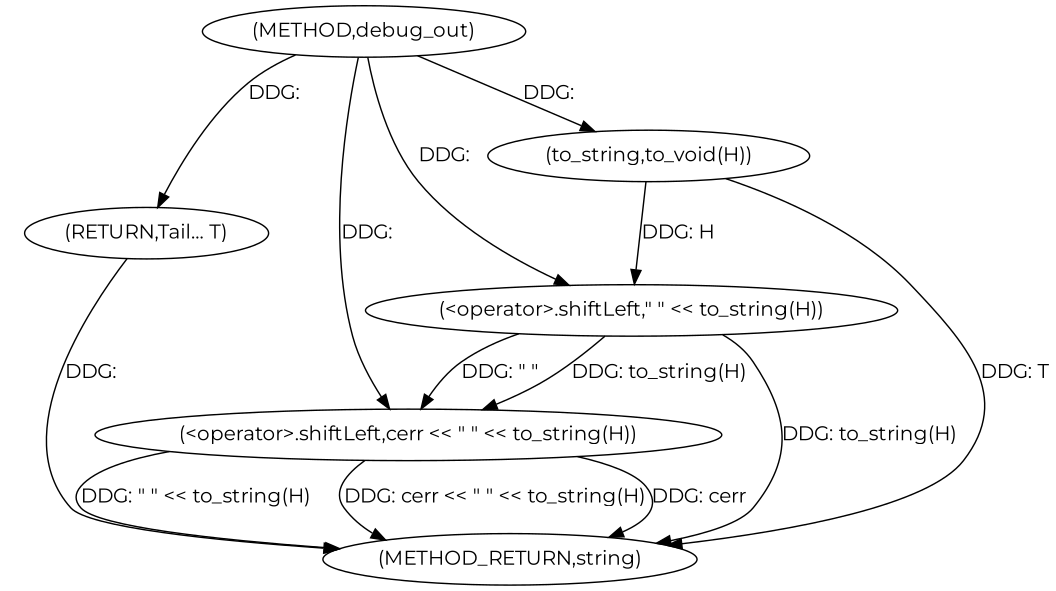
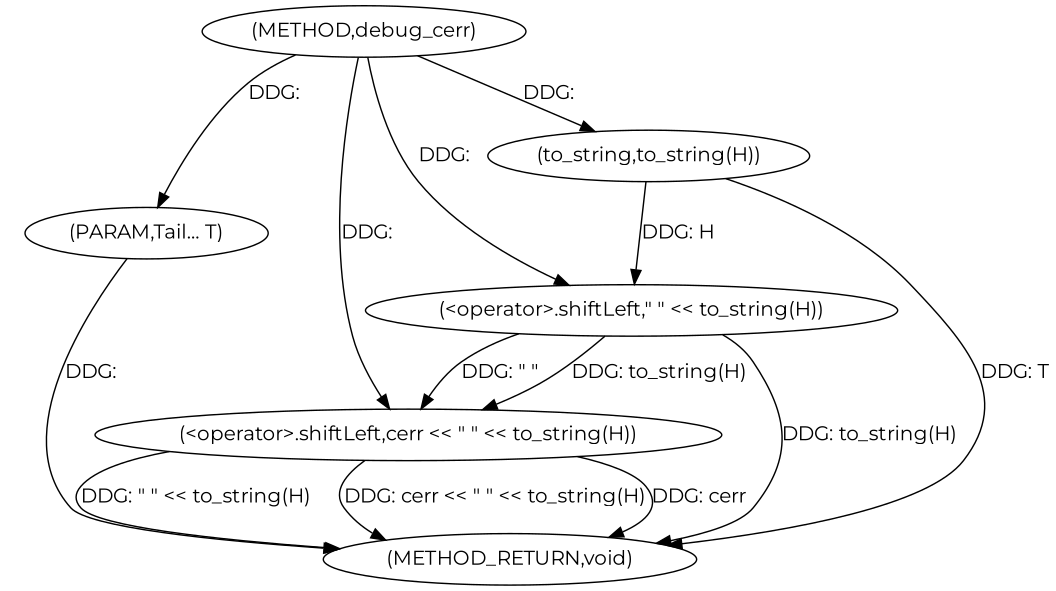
node "(METHOD,debug_out)": label "(METHOD,debug_out)" -> "(METHOD,debug_cerr)"
node "(to_string,to_void(H))": label "(to_string,to_void(H))" -> "(to_string,to_string(H))"
node "(RETURN,Tail... T)": label "(RETURN,Tail... T)" -> "(PARAM,Tail... T)"
node "(METHOD_RETURN,string)": label "(METHOD_RETURN,string)" -> "(METHOD_RETURN,void)"
